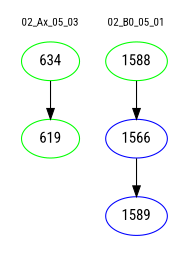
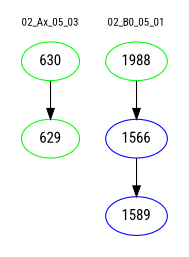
node "634": label "634" -> "630"
node "1588": label "1588" -> "1988"
node "619": label "619" -> "629"
